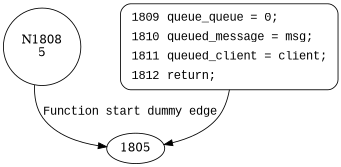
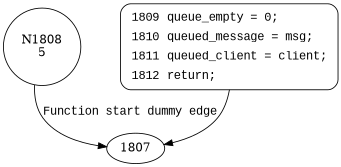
node "1809": text "queue_queue = 0;" -> "queue_empty = 0;"
node "1805": label "1805" -> "1807"
